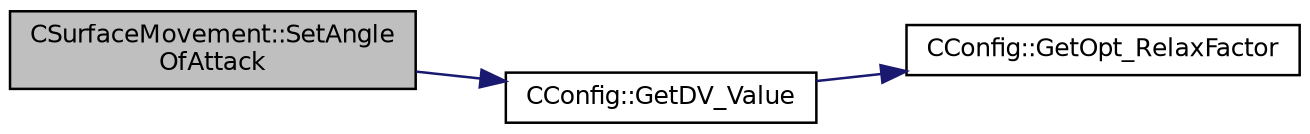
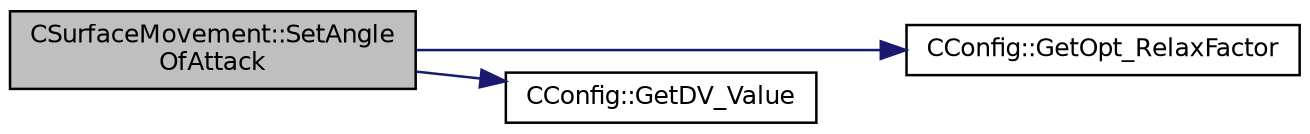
edge "CConfig::GetDV_Value" -> "CConfig::GetOpt_RelaxFactor": now "CSurfaceMovement::SetAngle OfAttack" -> "CConfig::GetOpt_RelaxFactor"
